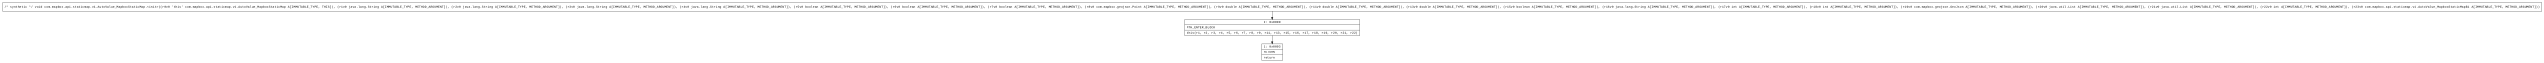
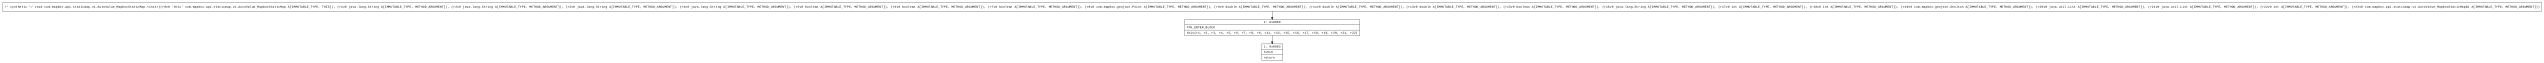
node "1: 0x0003": text "RETURN" -> "BLOCK"
